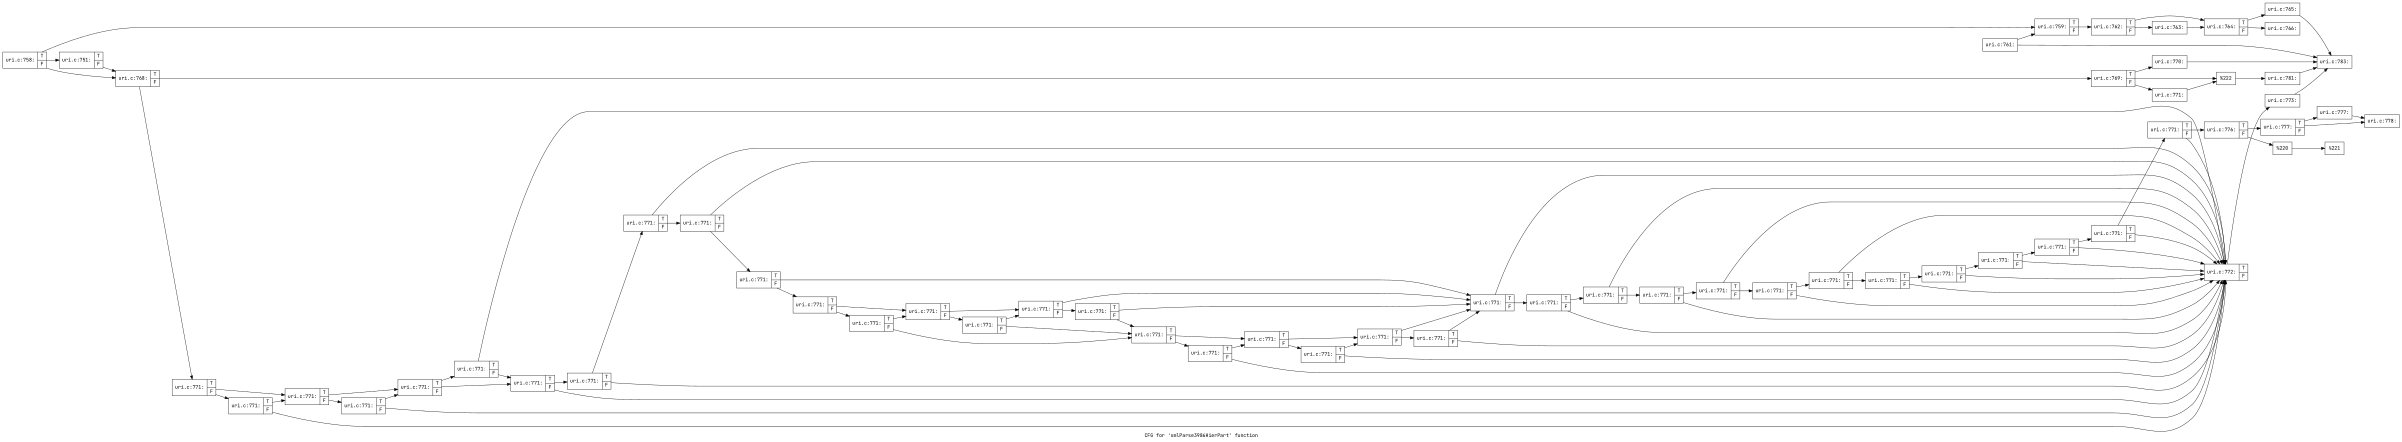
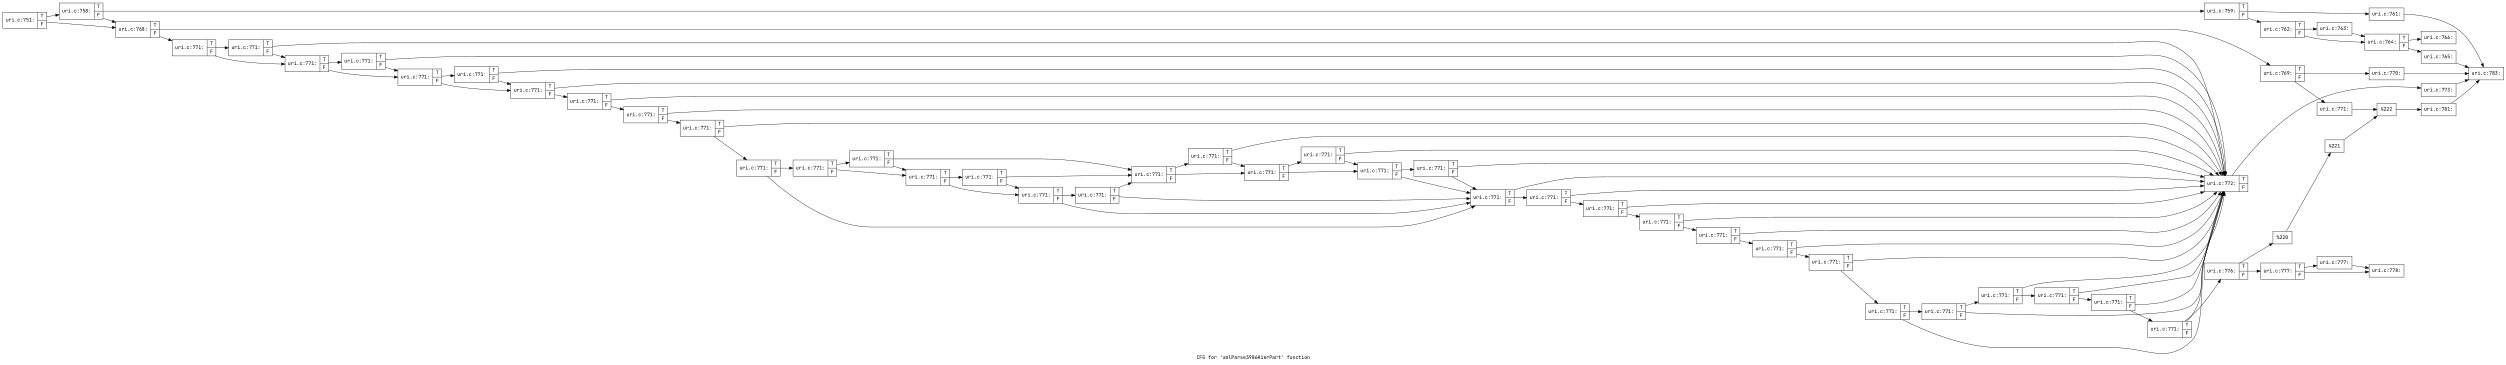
edge "uri.c:761:" -> "uri.c:759:": reversed
edge "uri.c:758:" -> "uri.c:751:": reversed
edge "uri.c:769:" -> "%222": now "%221" -> "%222"
